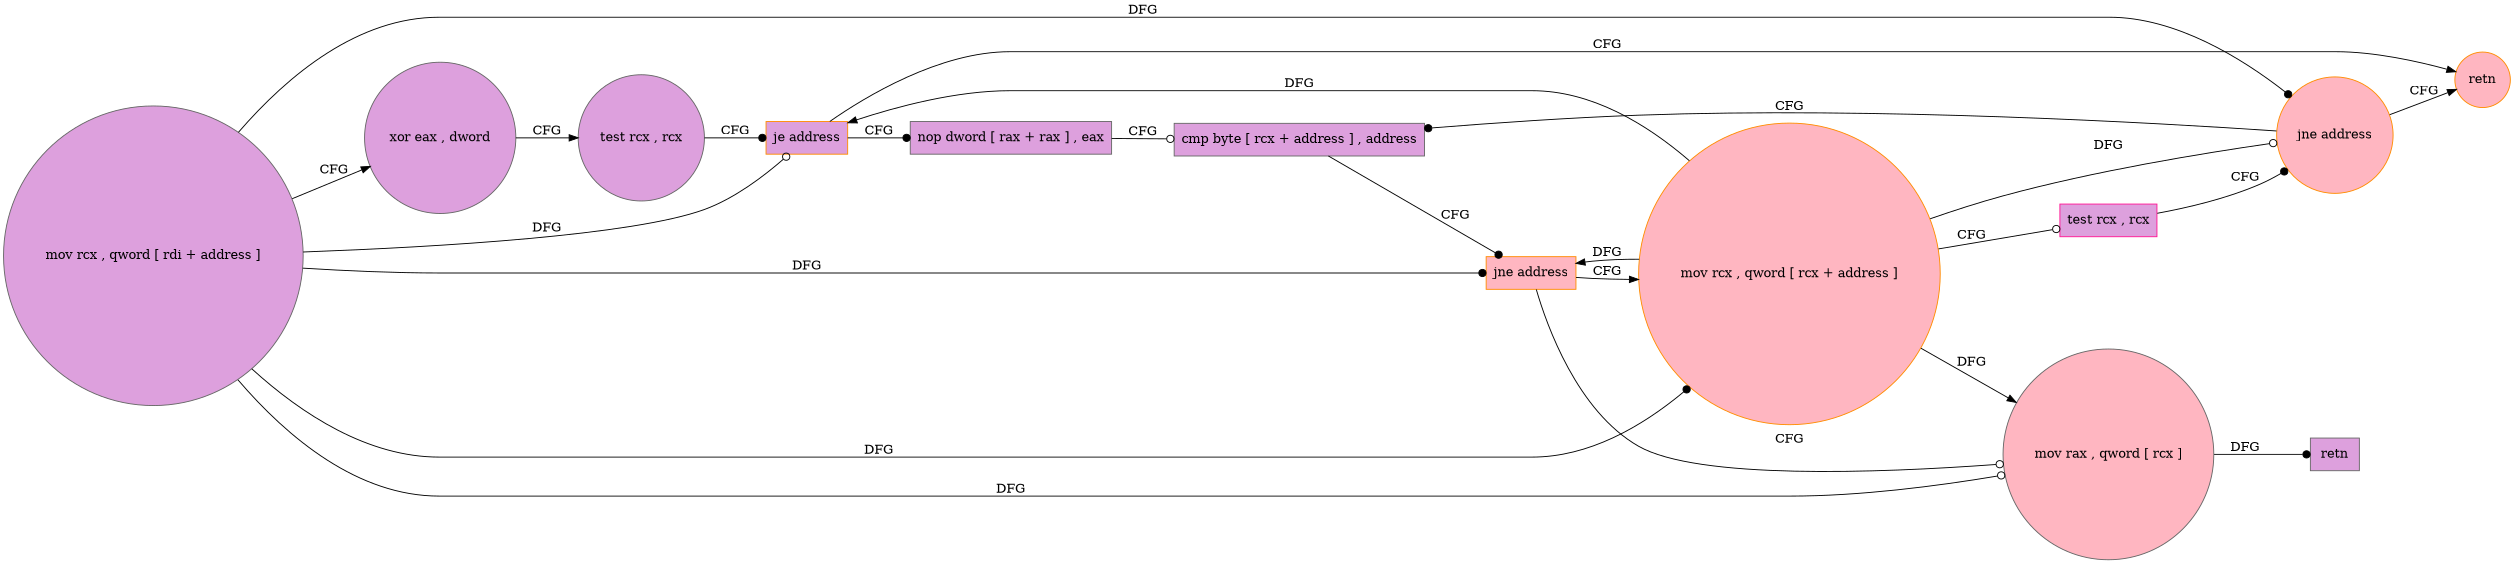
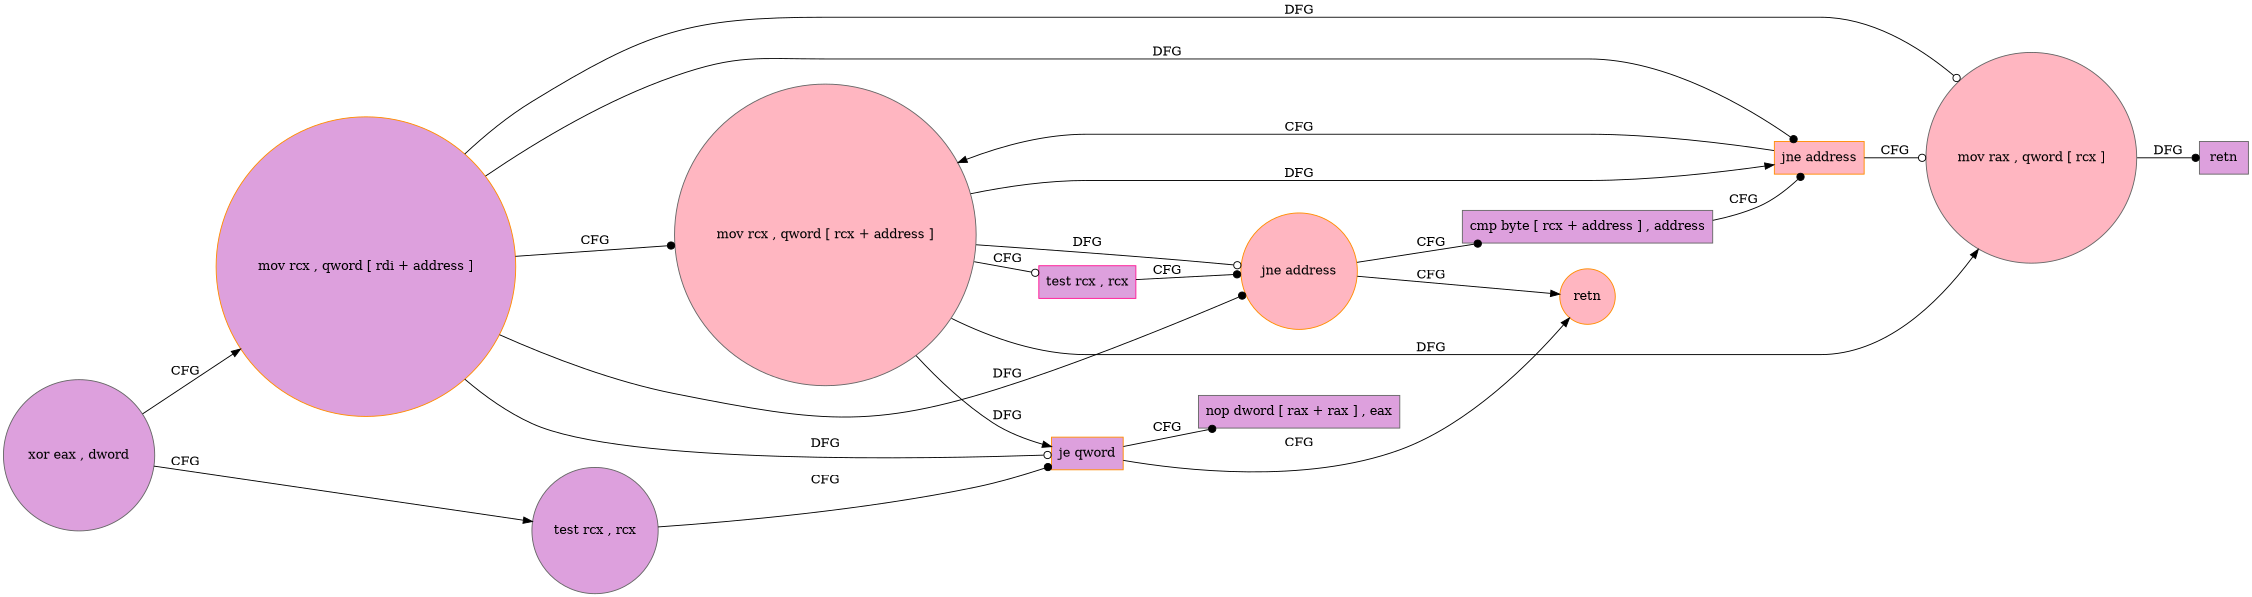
node "je address": label "je address" -> "je qword"
edge "nop dword [ rax + rax ] , eax" -> "cmp byte [ rcx + address ] , address": removed, label "CFG"
edge "mov rcx , qword [ rdi + address ]" -> "xor eax , dword": reversed
node "mov rcx , qword [ rdi + address ]": color gray40 -> darkorange
node "mov rcx , qword [ rcx + address ]": color darkorange -> gray40
edge "mov rcx , qword [ rdi + address ]" -> "mov rcx , qword [ rcx + address ]": label "DFG" -> "CFG"
